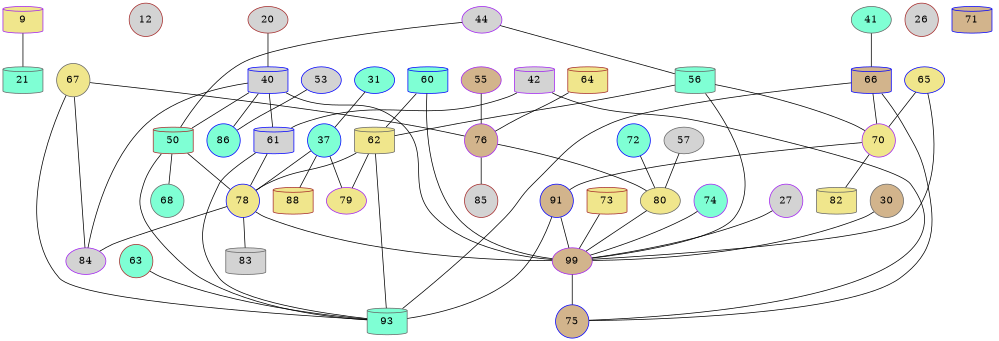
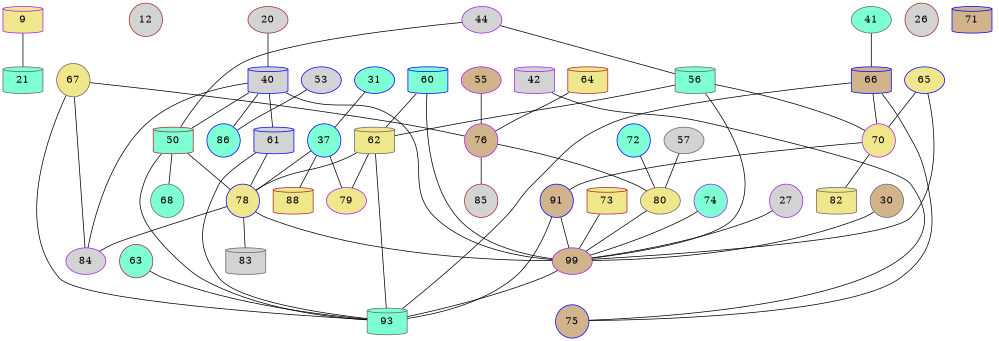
edge "42" -- "61": removed
edge "99" -- "75": now "99" -- "93"
